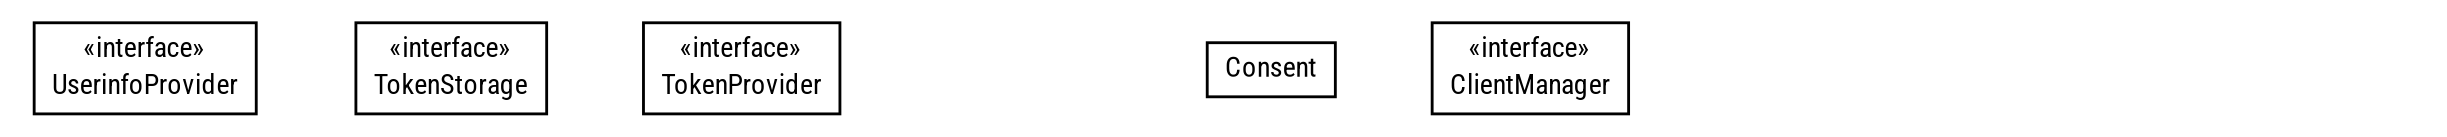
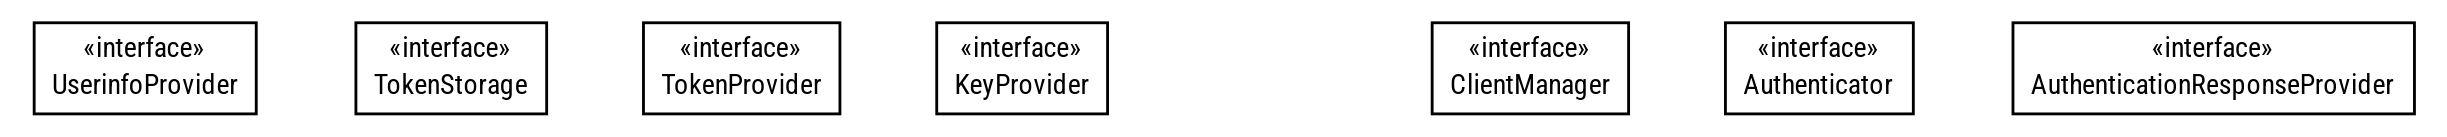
node "KeyProvider": added
node "Consent": removed
node "Authenticator": added
node "AuthenticationResponseProvider": added
